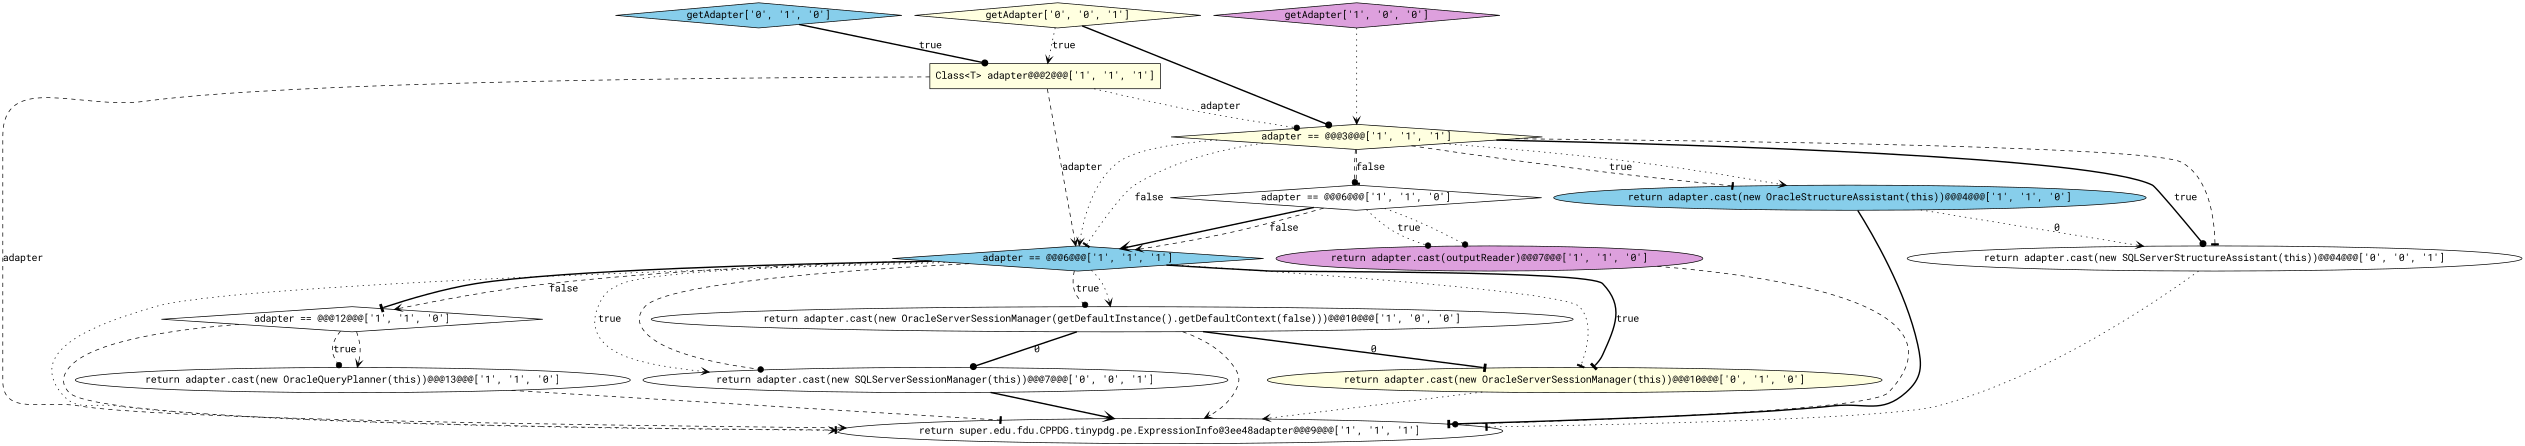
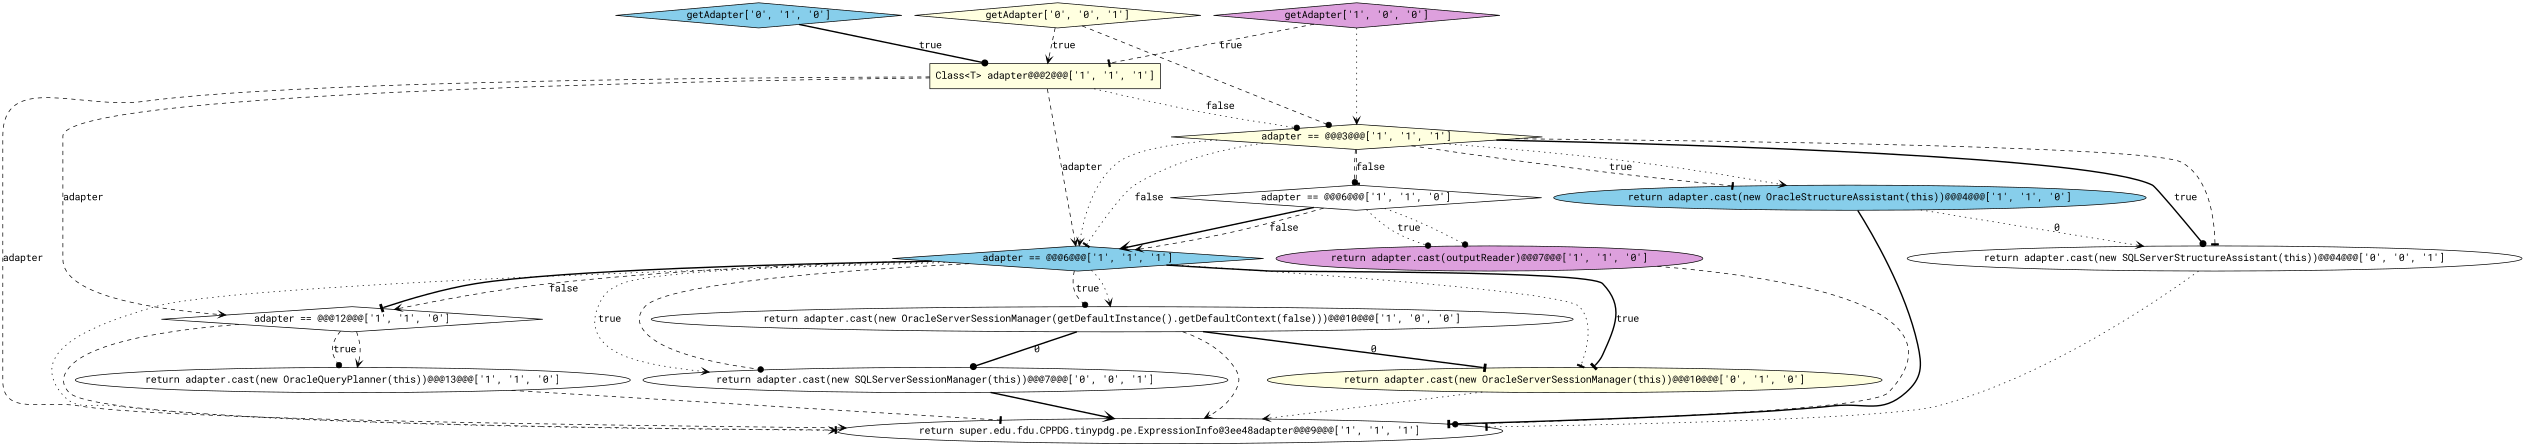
edge "getAdapter['0', '0', '1']" -> "Class<T> adapter@@@2@@@['1', '1', '1']": style dotted -> dashed
edge "getAdapter['1', '0', '0']" -> "Class<T> adapter@@@2@@@['1', '1', '1']": added, label "true"
edge "getAdapter['0', '0', '1']" -> "adapter == @@@3@@@['1', '1', '1']": style bold -> dashed
edge "Class<T> adapter@@@2@@@['1', '1', '1']" -> "adapter == @@@12@@@['1', '1', '0']": added, label "adapter"
edge "Class<T> adapter@@@2@@@['1', '1', '1']" -> "adapter == @@@3@@@['1', '1', '1']": label "adapter" -> "false"
